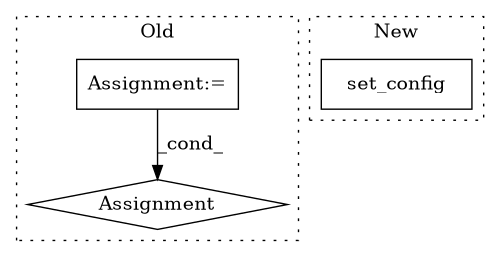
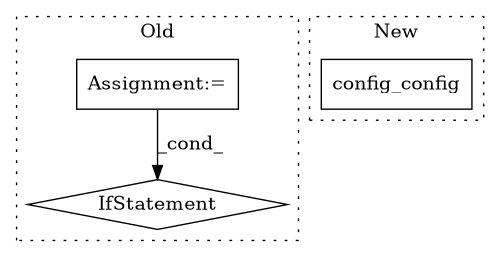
node "set_config": label "set_config" -> "config_config"
node "Assignment": label "Assignment" -> "IfStatement"
